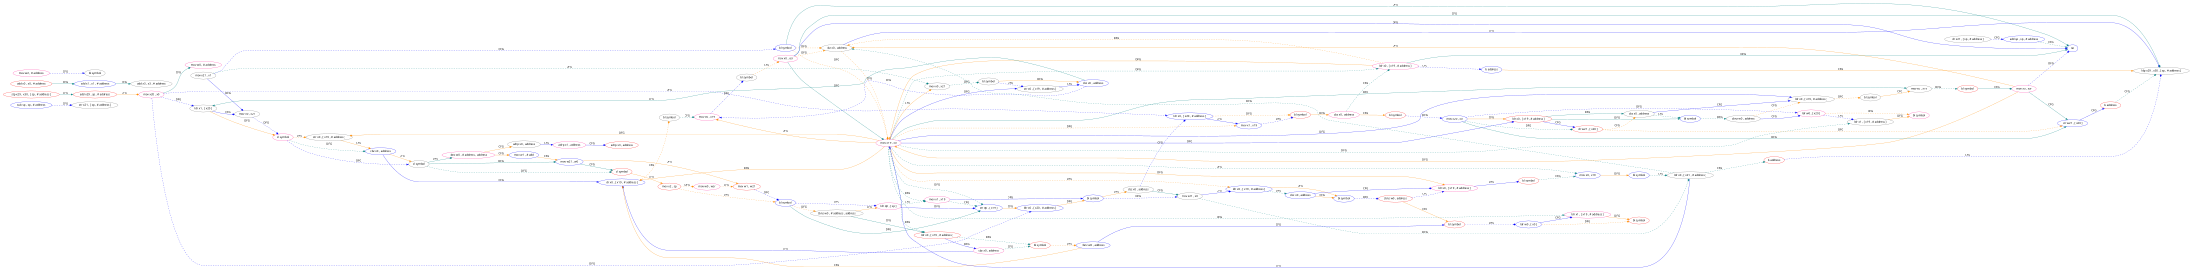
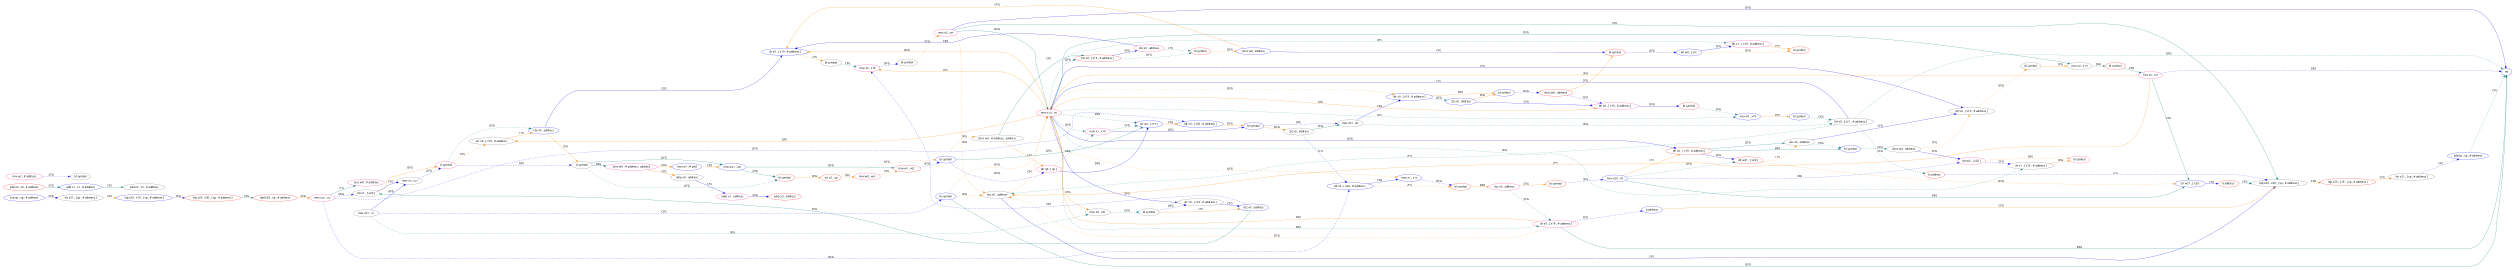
edge "ldr x0 , [ x21 , # address ]" -> "ret": added, label "DFG"
node "mov w0 , # address": label "mov w0 , # address" -> "tbnz w0 , # address"
edge "mov w21 , w0" -> "mov w1 , w21": color darkorange -> teal
node "ldp x20 , x19 , [ sp , # address ]": added
node "mov x2 , sp": label "mov x2 , sp" -> "str x2 , sp"
node "stp x20 , x19 , [ sp , # address ]": added
